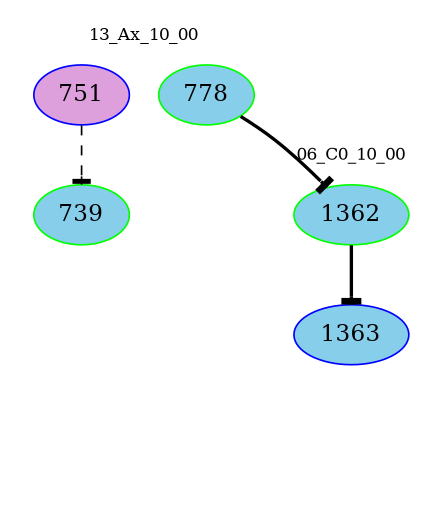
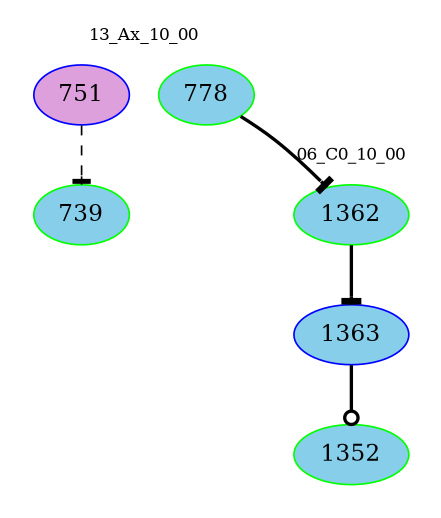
node "1352": added
